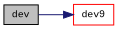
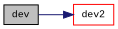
node "dev9": label "dev9" -> "dev2"
